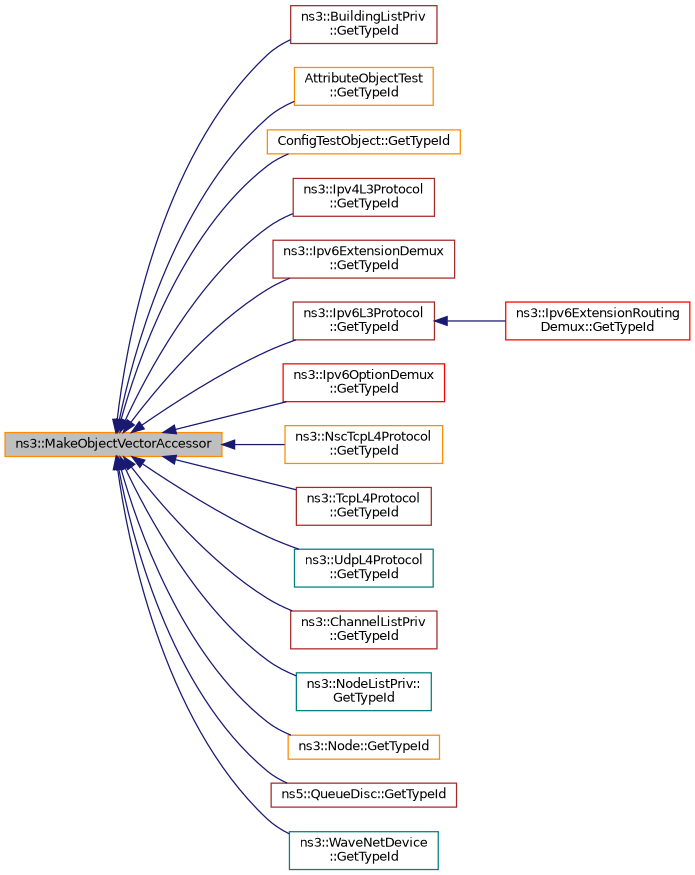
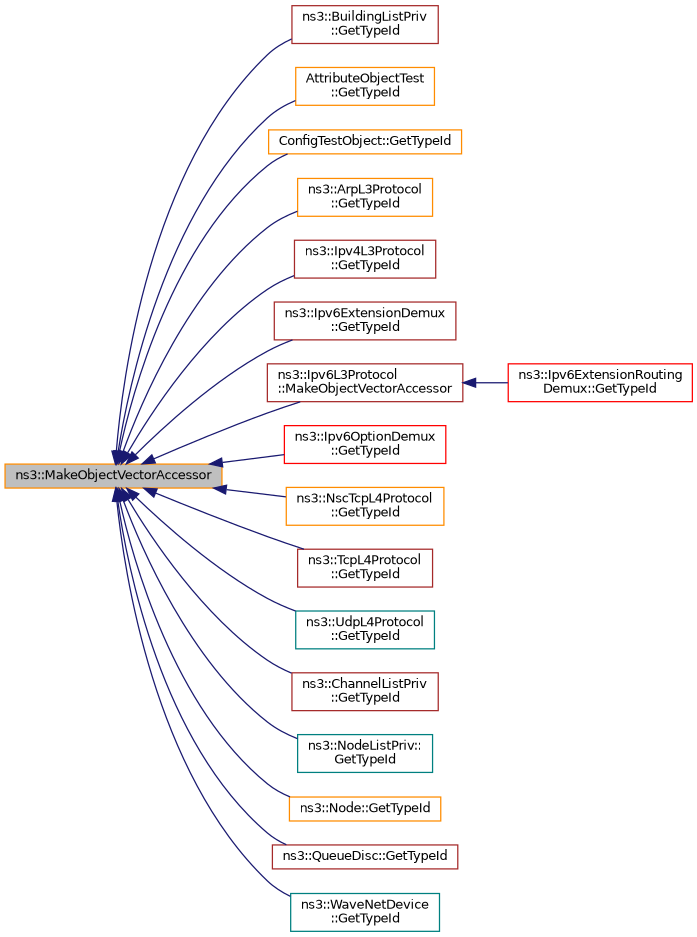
node "ns3::ArpL3Protocol ::GetTypeId": added
node "ns3::Ipv6L3Protocol ::GetTypeId": label "ns3::Ipv6L3Protocol ::GetTypeId" -> "ns3::Ipv6L3Protocol ::MakeObjectVectorAccessor"
node "ns5::QueueDisc::GetTypeId": label "ns5::QueueDisc::GetTypeId" -> "ns3::QueueDisc::GetTypeId"
